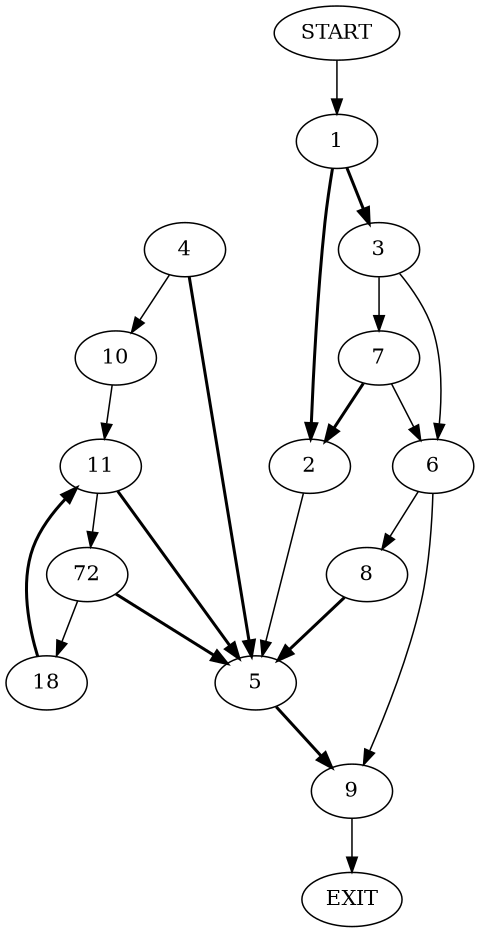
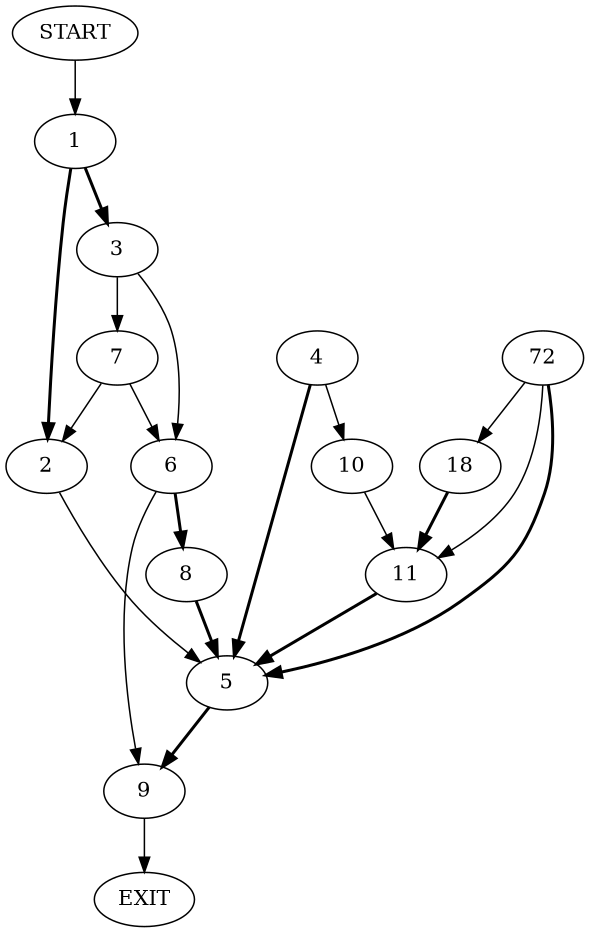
edge "7" -> "2": style bold -> solid
edge "11" -> "72": reversed
edge "6" -> "8": style solid -> bold
